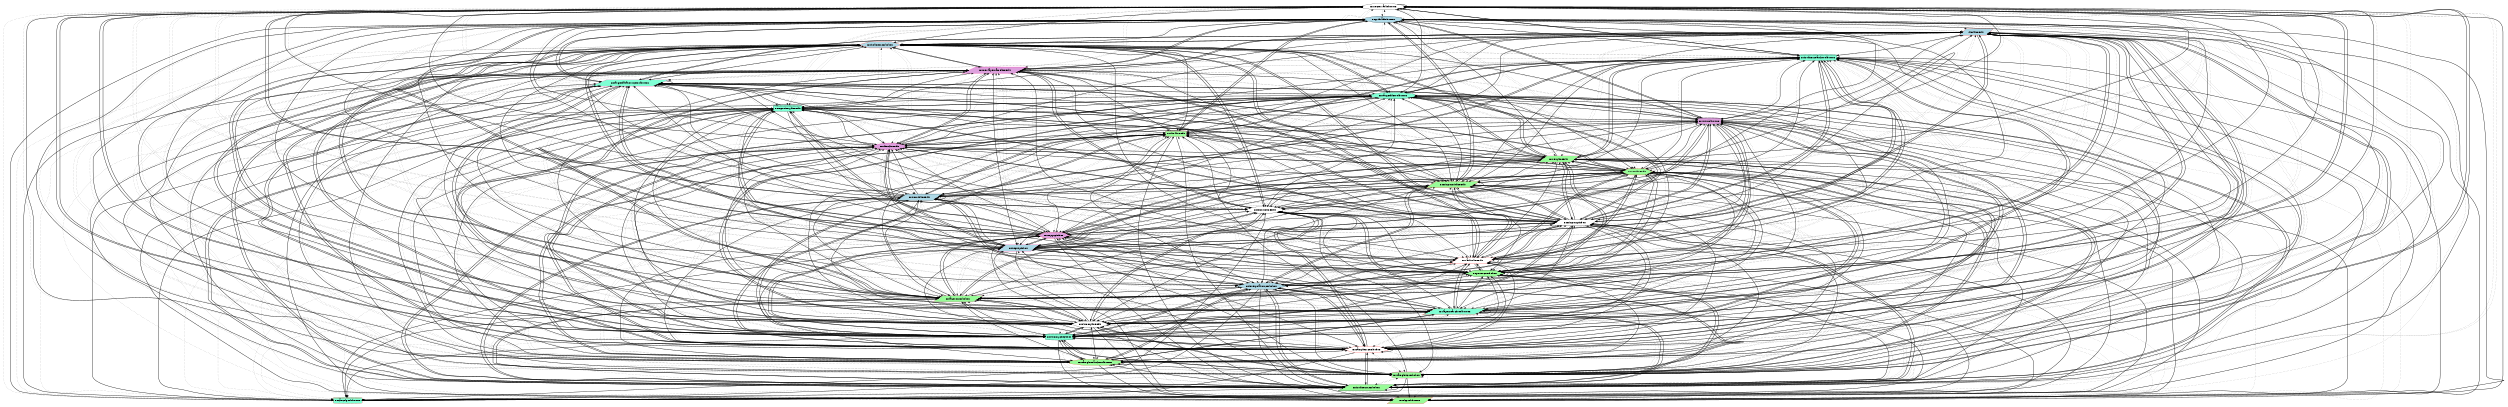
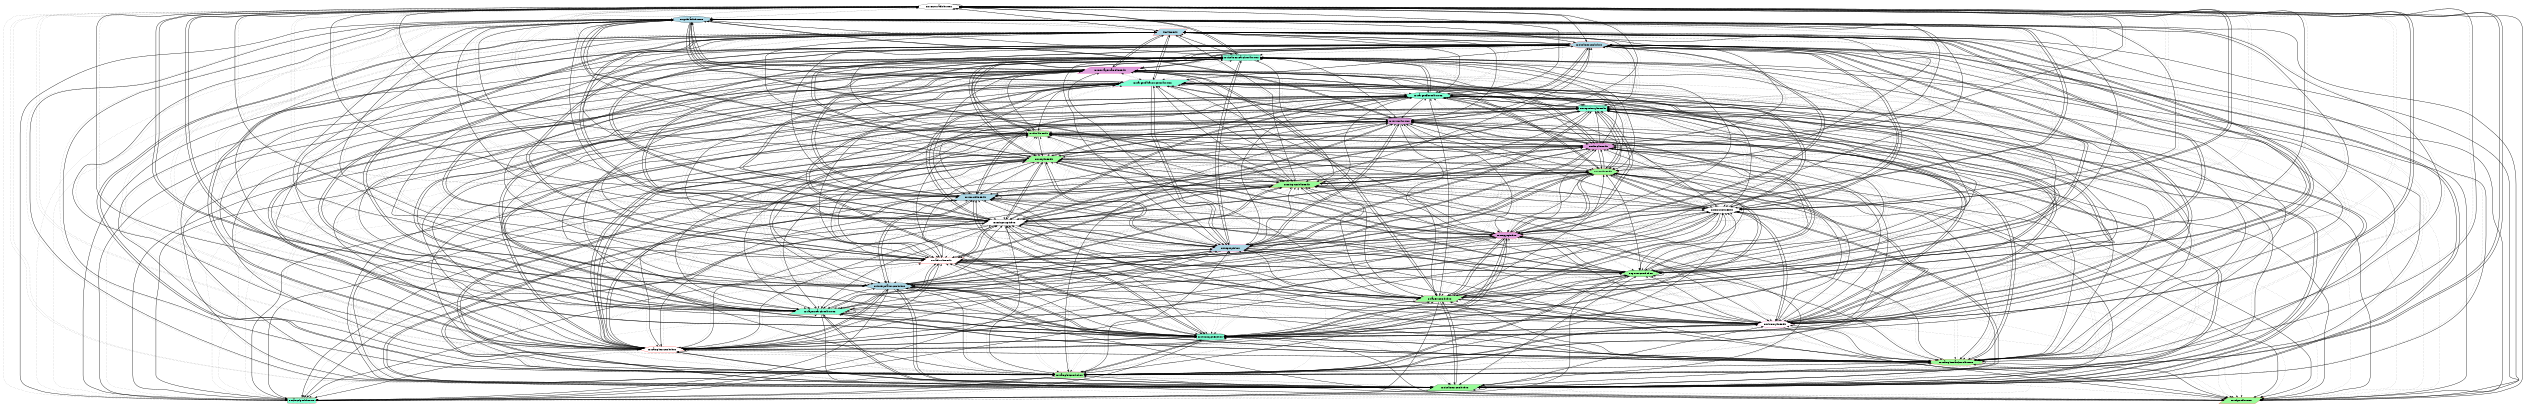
edge "dimllineedit" -> "m_vectorradiobutton": added
edge "m_newlayernamelineedit" -> "m_smothlineedit": added
edge "m_layersearchtoolbutton" -> "m_powercombobox": removed
node "m_dummylineedit": color black -> deeppink
